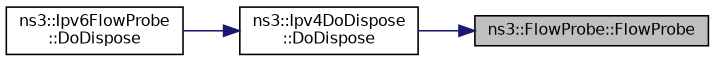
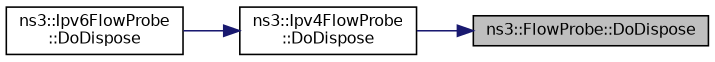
node "ns3::Ipv4DoDispose ::DoDispose": label "ns3::Ipv4DoDispose ::DoDispose" -> "ns3::Ipv4FlowProbe ::DoDispose"
node "ns3::FlowProbe::FlowProbe": label "ns3::FlowProbe::FlowProbe" -> "ns3::FlowProbe::DoDispose"
